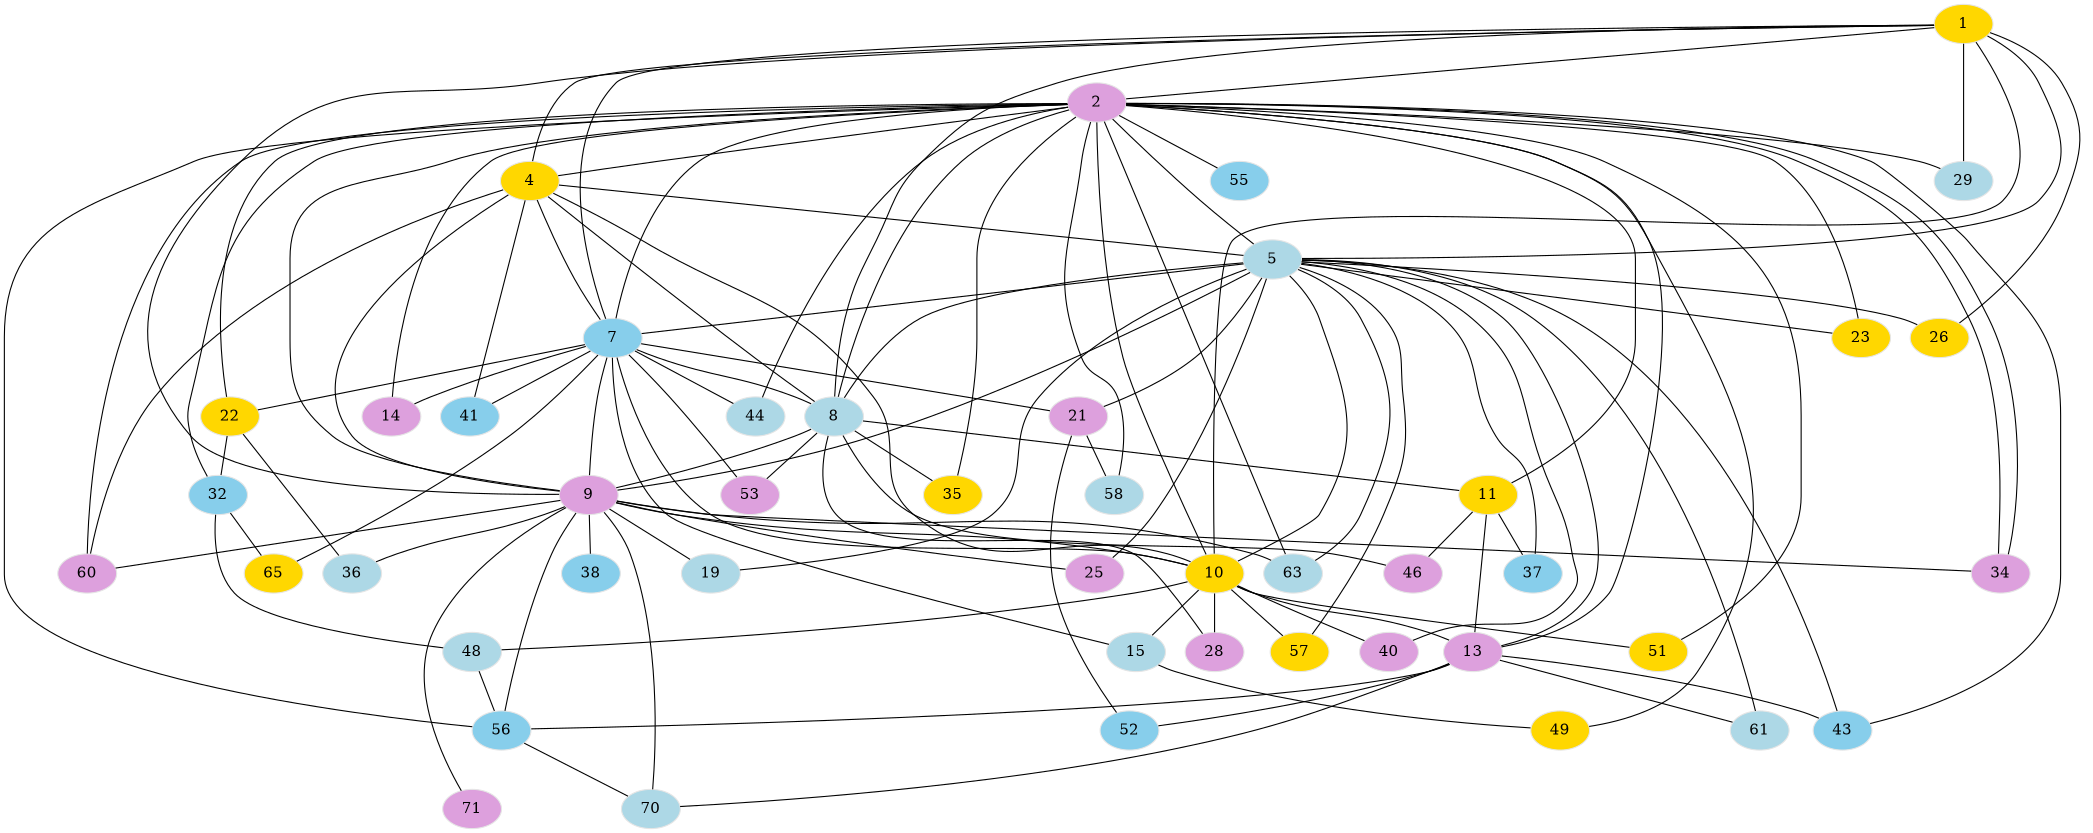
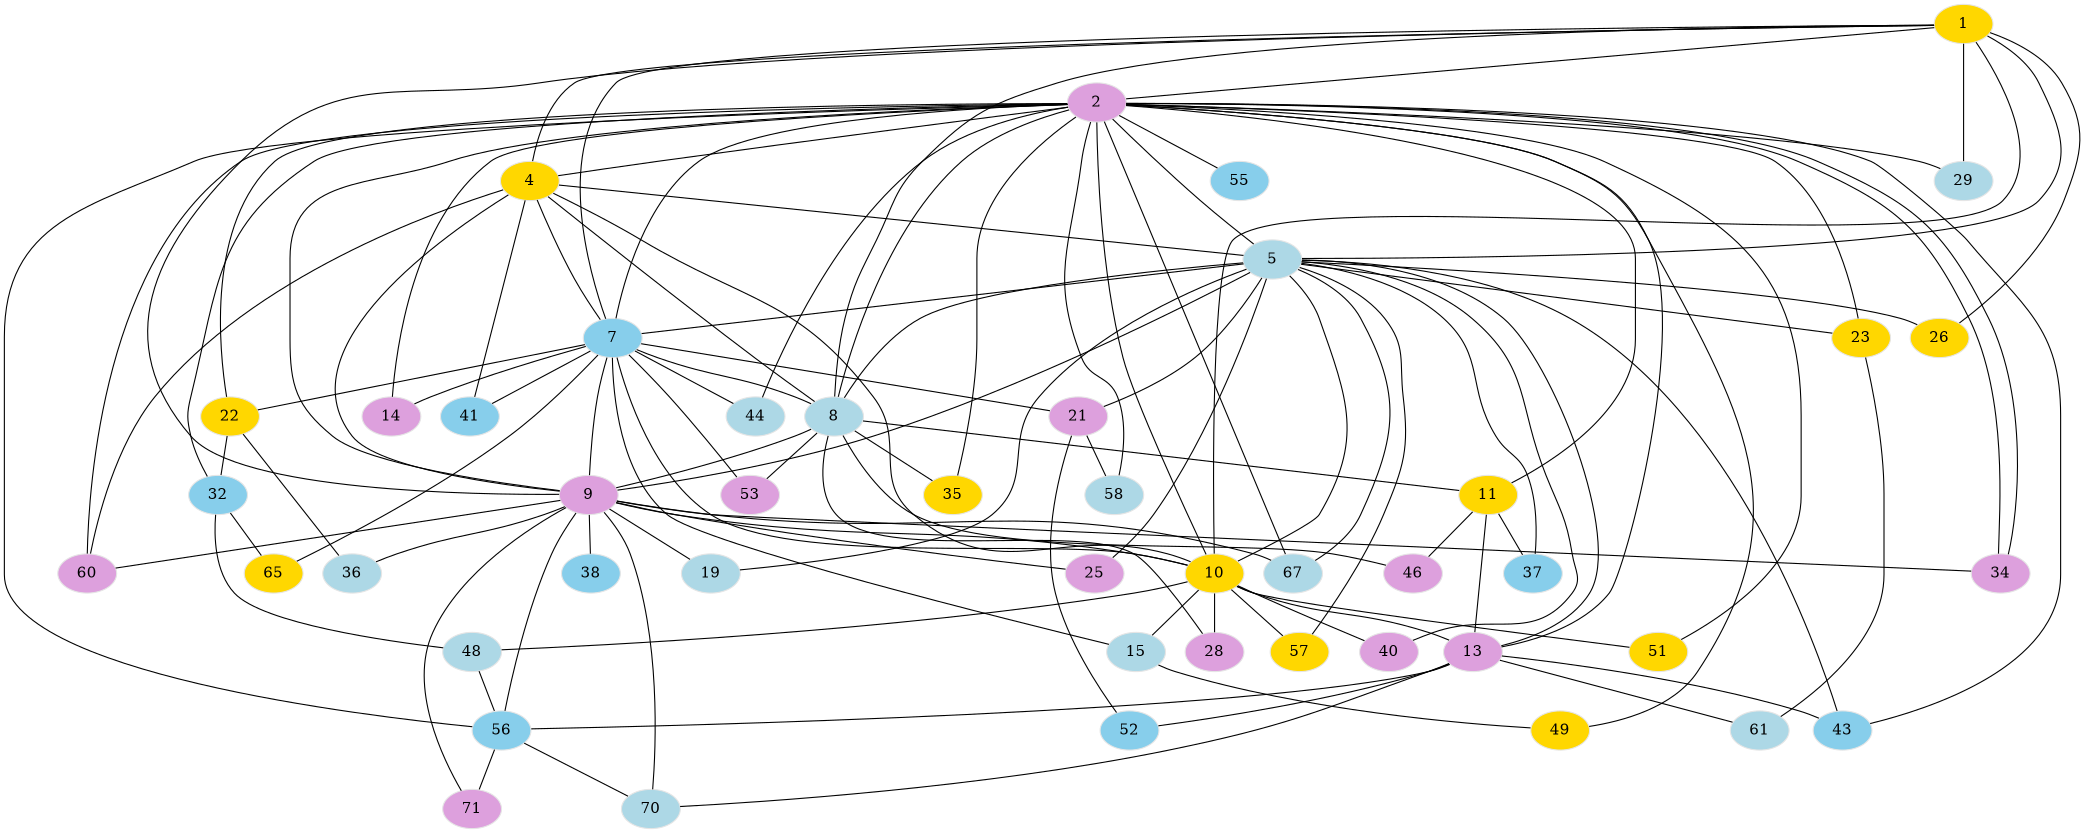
edge "5" -- "61": now "23" -- "61"
node "63": label "63" -> "67"
edge "56" -- "71": added
